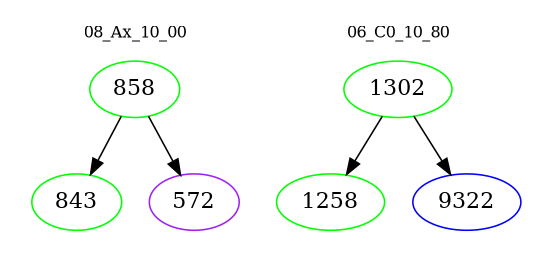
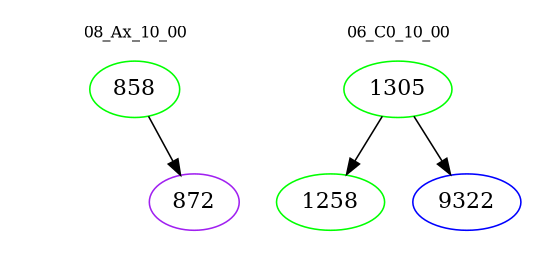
cluster "06_C0_10_80": label "06_C0_10_80" -> "06_C0_10_00"
node "1302": label "1302" -> "1305"
node "843": removed
node "572": label "572" -> "872"
